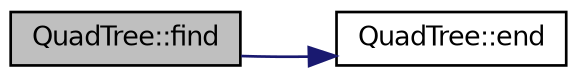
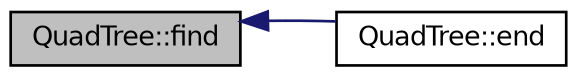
edge "QuadTree::find" -> "QuadTree::end": reversed
